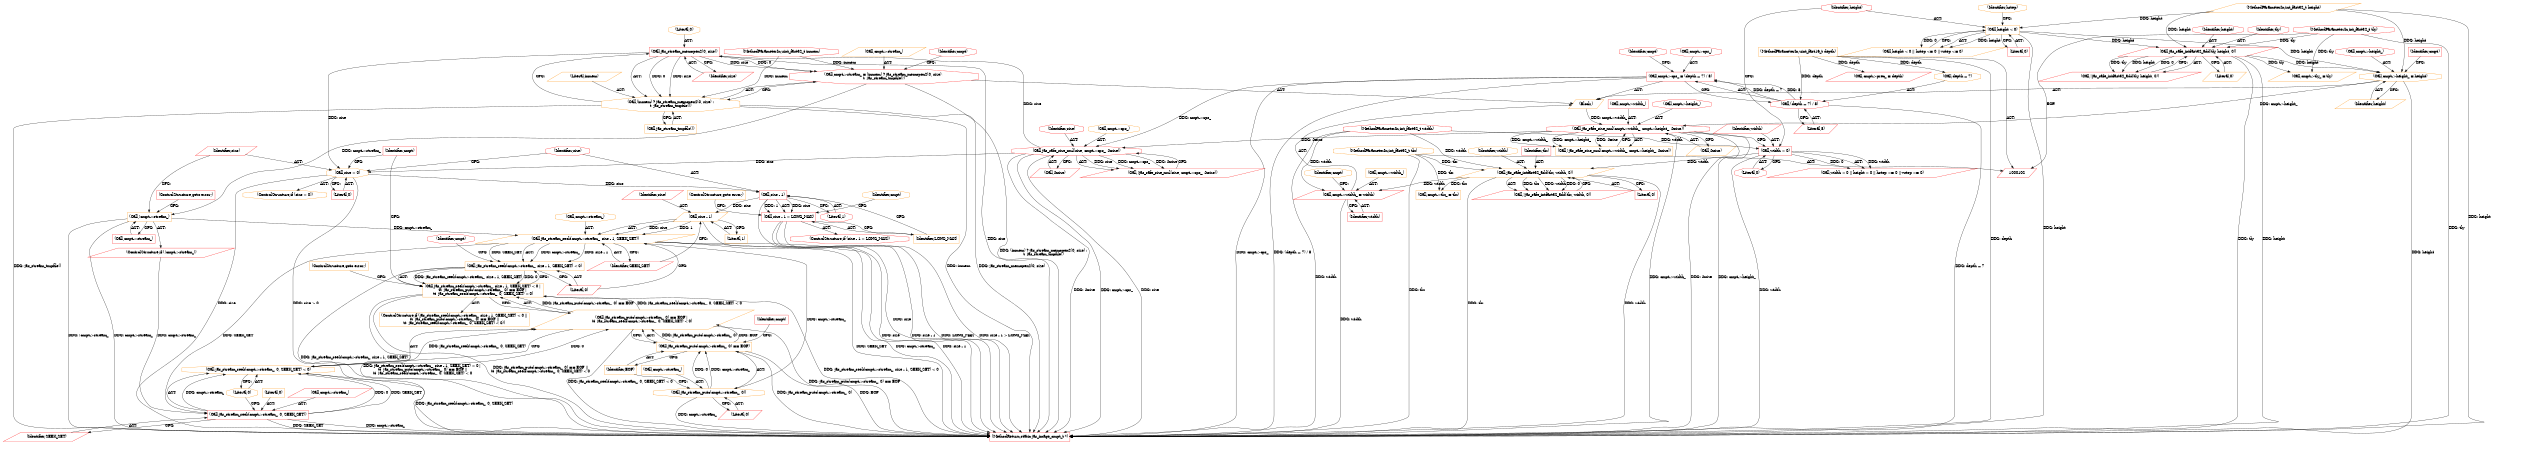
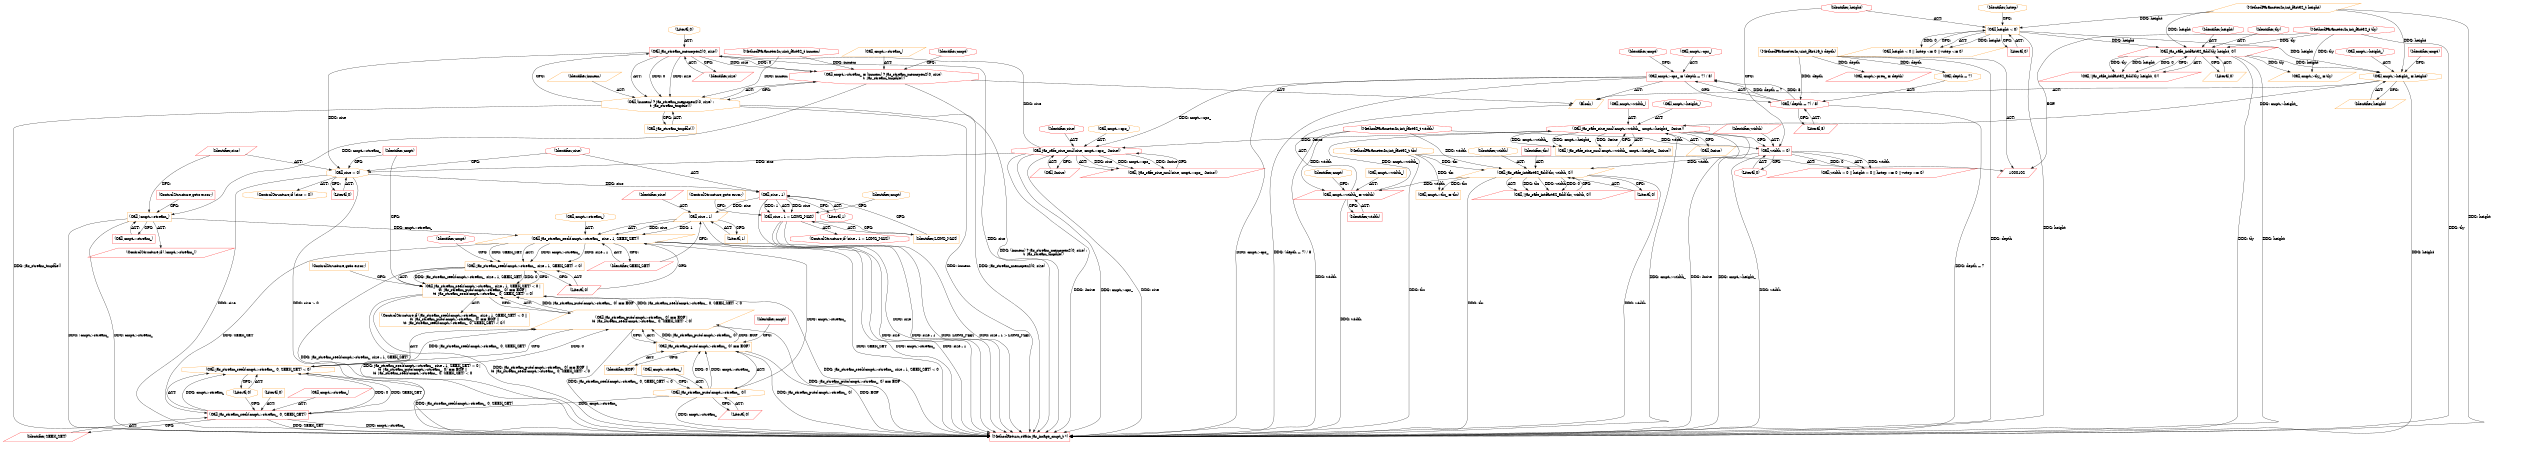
node "(Literal,inmem)": label "(Literal,inmem)" -> "(Identifier,inmem)"
edge "(Block,)" -> "(Call,jas_safe_size_mul(cmpt->width_, cmpt->height_, &size))": now "(Call,cmpt->width_ = width)" -> "(Call,jas_safe_size_mul(cmpt->width_, cmpt->height_, &size))"
edge "(ControlStructure,if (!cmpt->stream_))" -> "(Call,jas_stream_seek(cmpt->stream_, 0, SEEK_SET))": now "(Call,jas_stream_putc(cmpt->stream_, 0))" -> "(Call,jas_stream_seek(cmpt->stream_, 0, SEEK_SET))"
